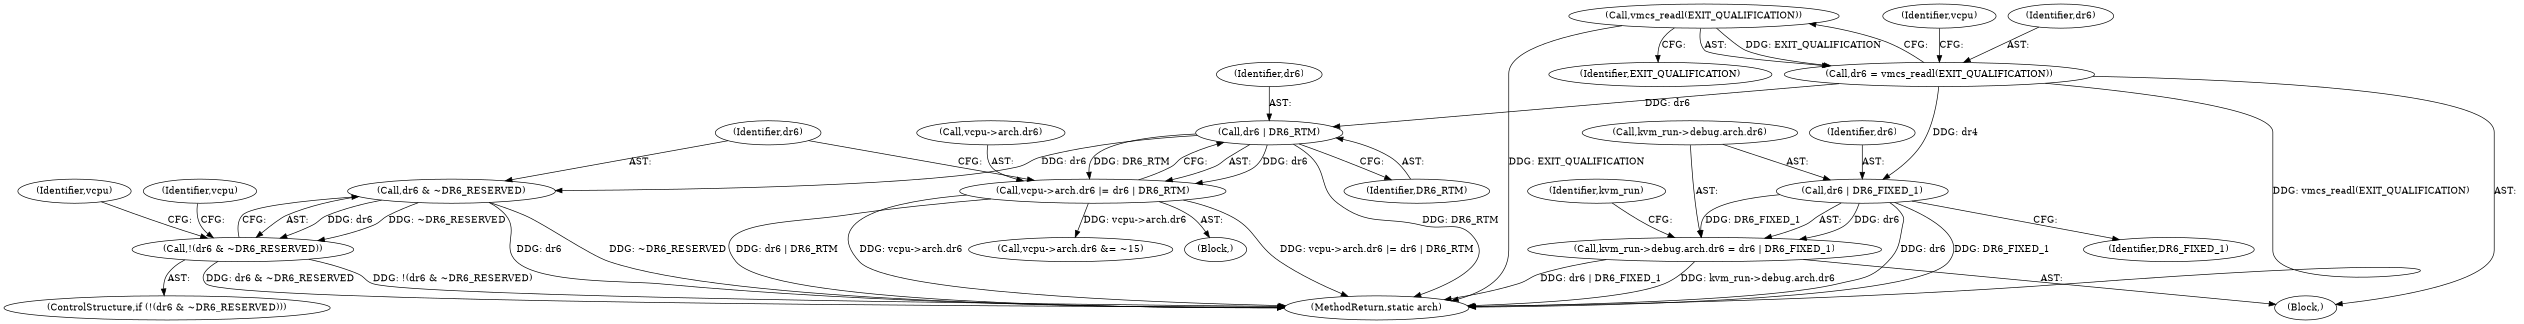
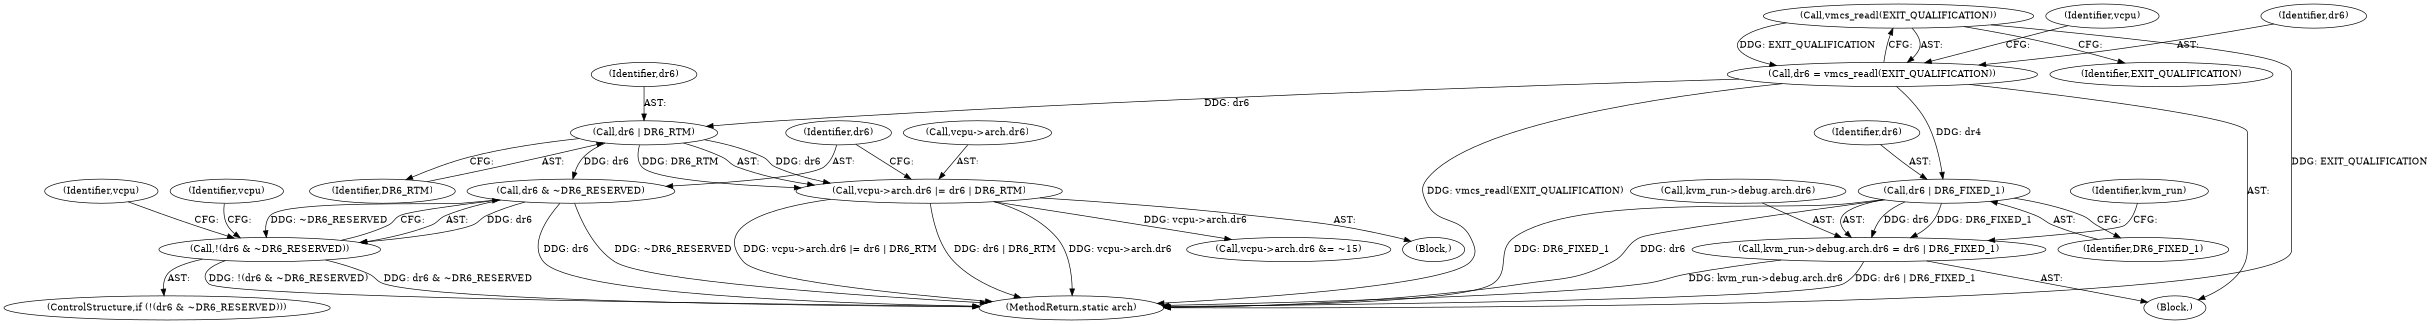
edge "(Call,vcpu->arch.dr6 |= dr6 | DR6_RTM)" -> "(Call,dr6 | DR6_RTM)": removed, label "CFG:"
edge "(Call,kvm_run->debug.arch.dr6)" -> "(Call,dr6 | DR6_FIXED_1)": now "(Identifier,DR6_FIXED_1)" -> "(Call,dr6 | DR6_FIXED_1)"
edge "(Call,dr6 | DR6_RTM)" -> "(MethodReturn,static arch)": removed, label "DDG: DR6_RTM"
